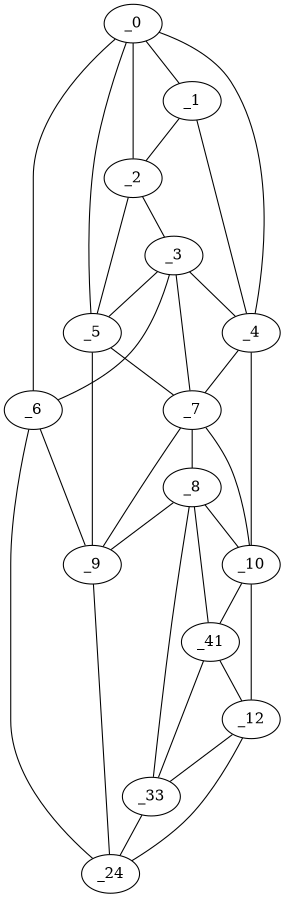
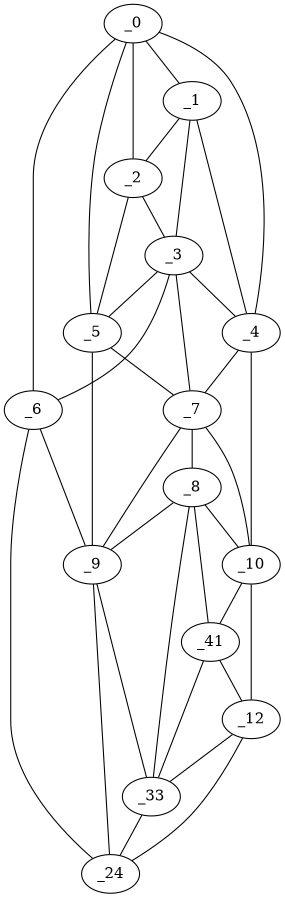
edge "_1" -- "_3": added
edge "_9" -- "_33": added
